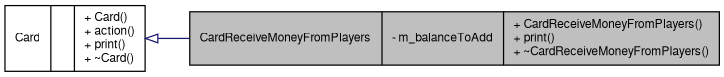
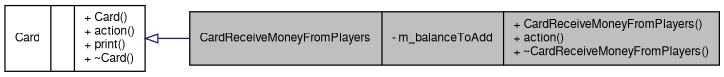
node "CardReceiveMoneyFromPlayers": text "+ print()" -> "+ action()"
